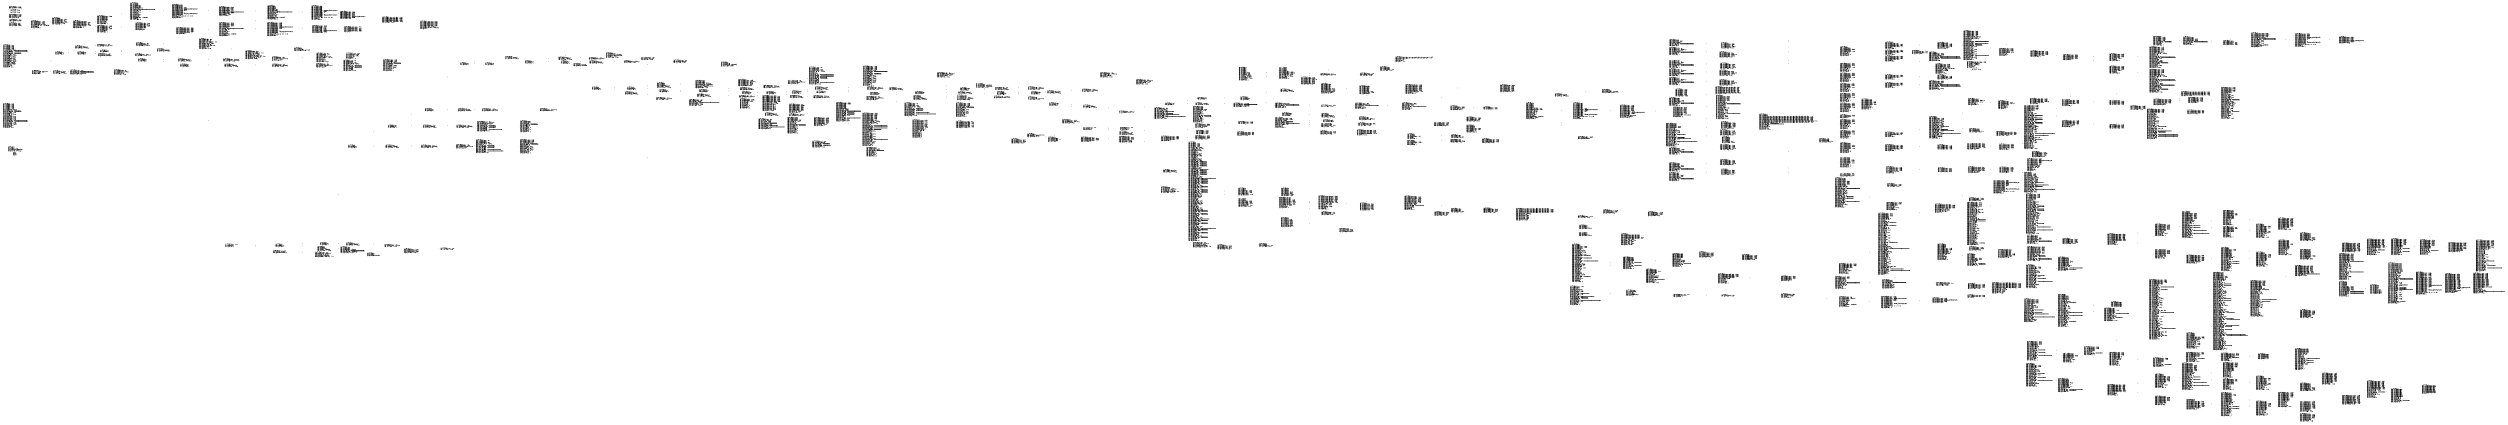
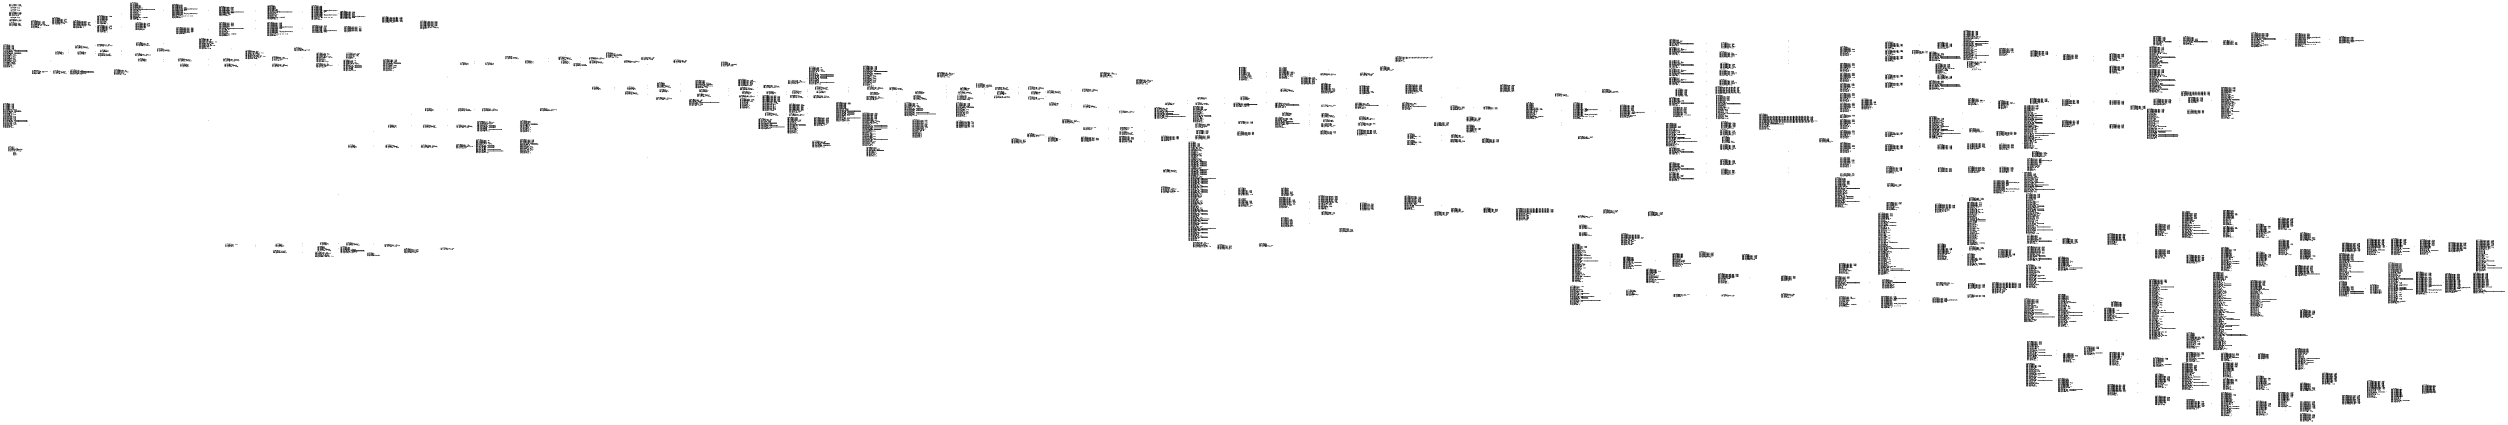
node "----- BLOCK ~3cb5 ----- 0x3cb5: .0 = STOP // STOPx4fa9": added
